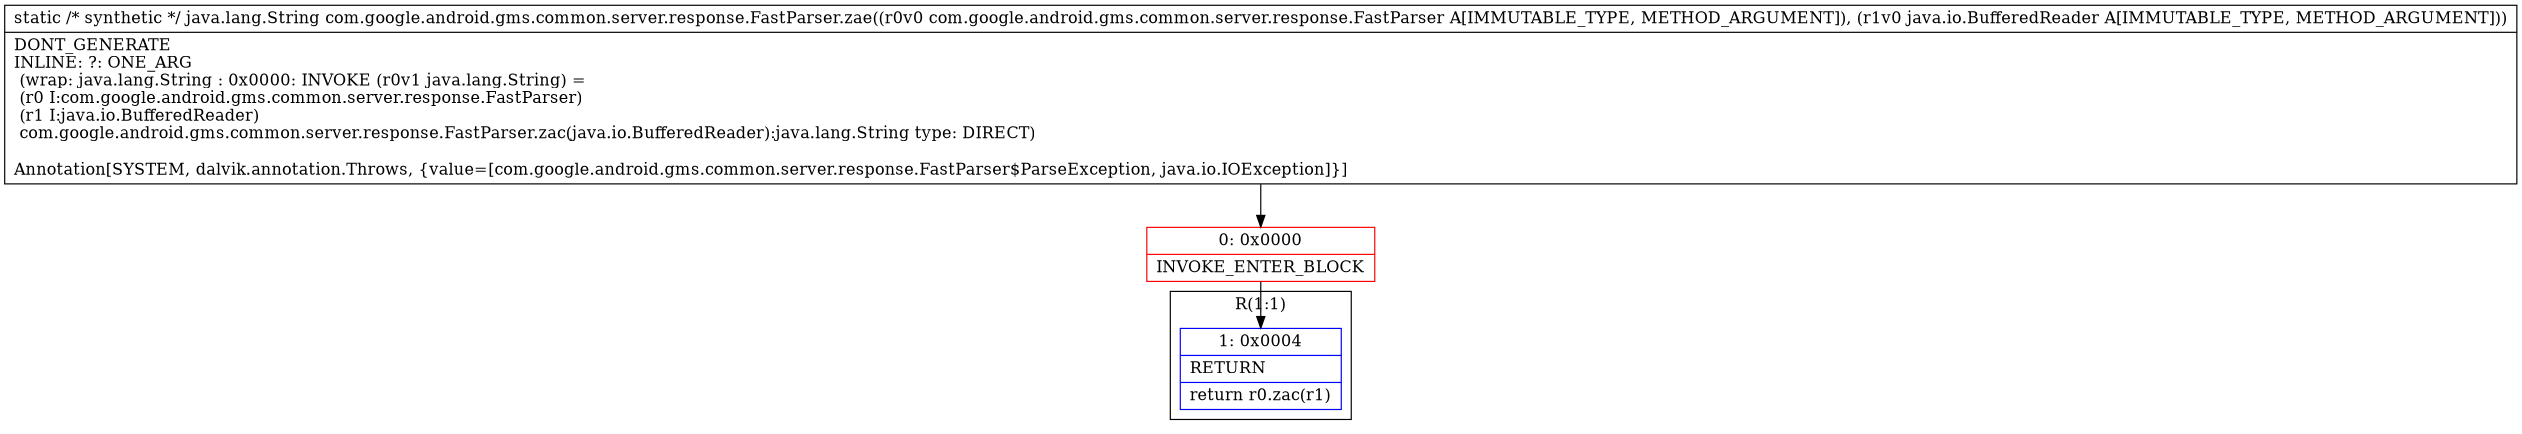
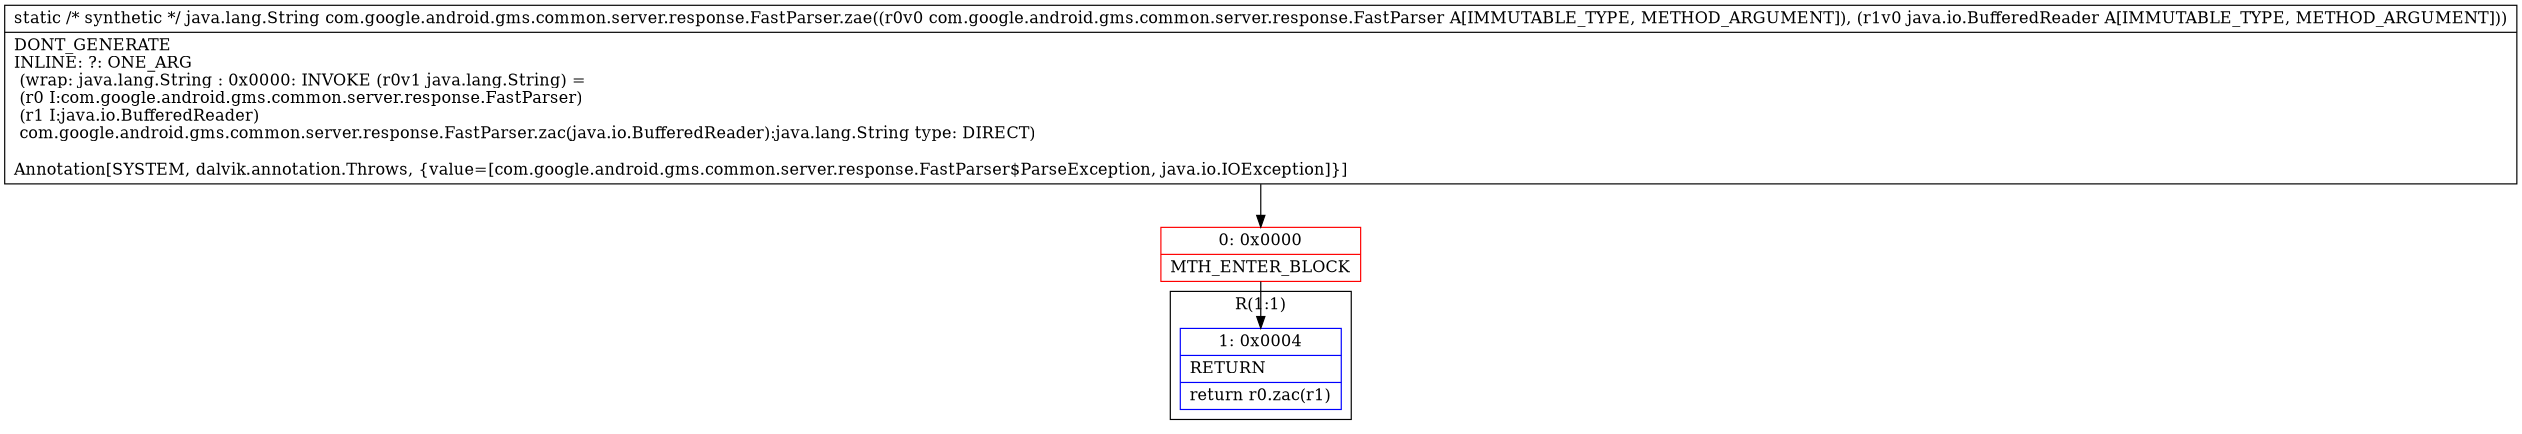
node "0: 0x0000": text "INVOKE_ENTER_BLOCK" -> "MTH_ENTER_BLOCK"
